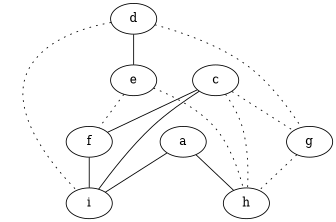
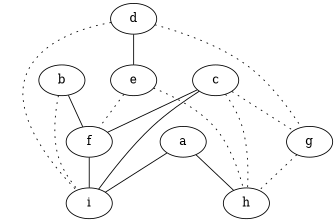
node "b": added
